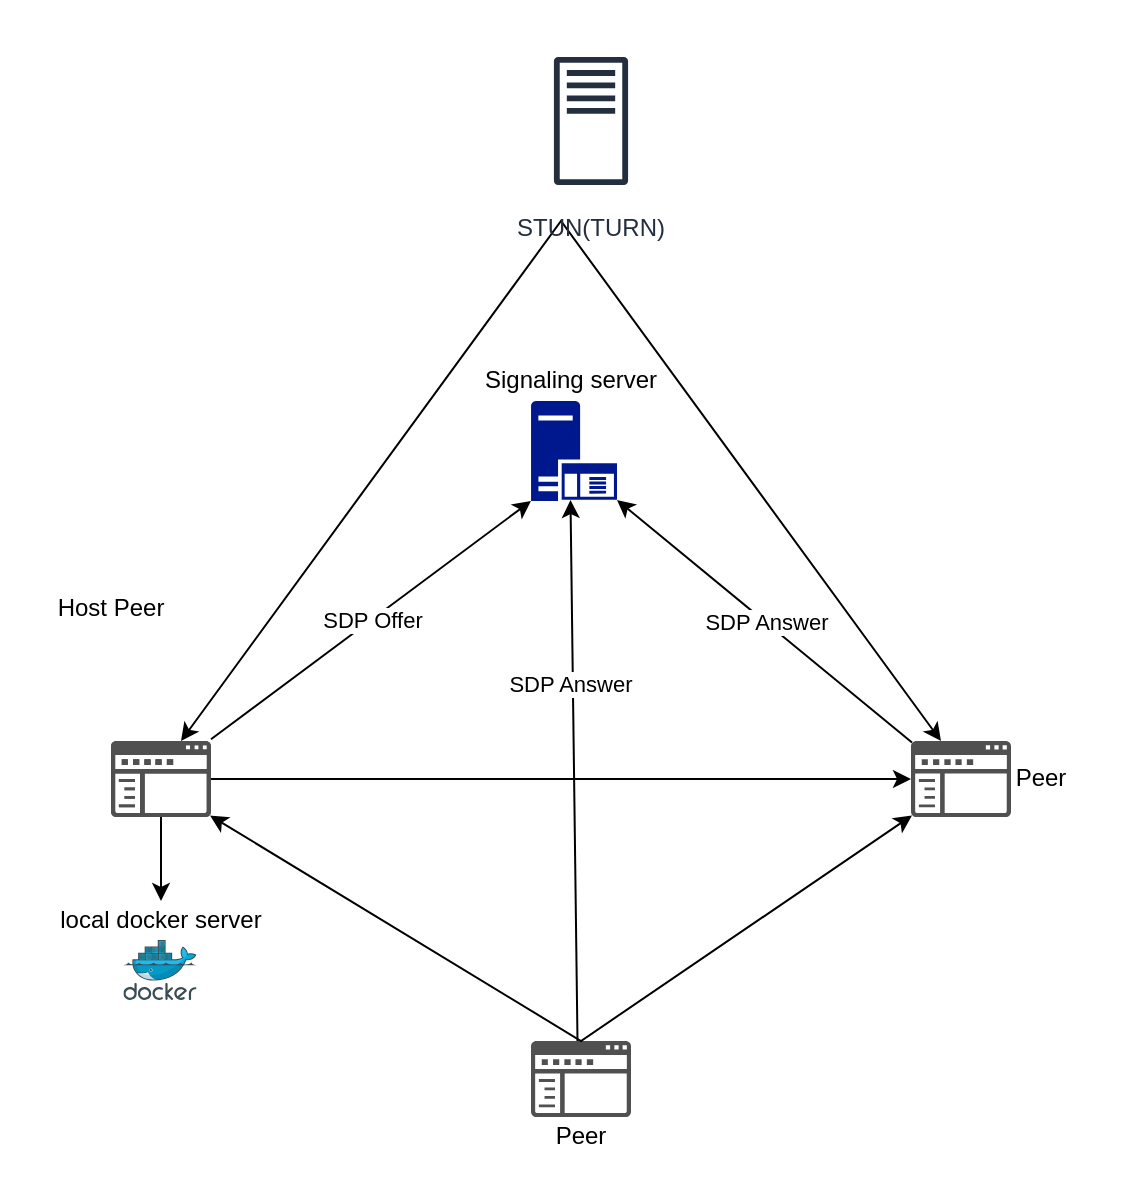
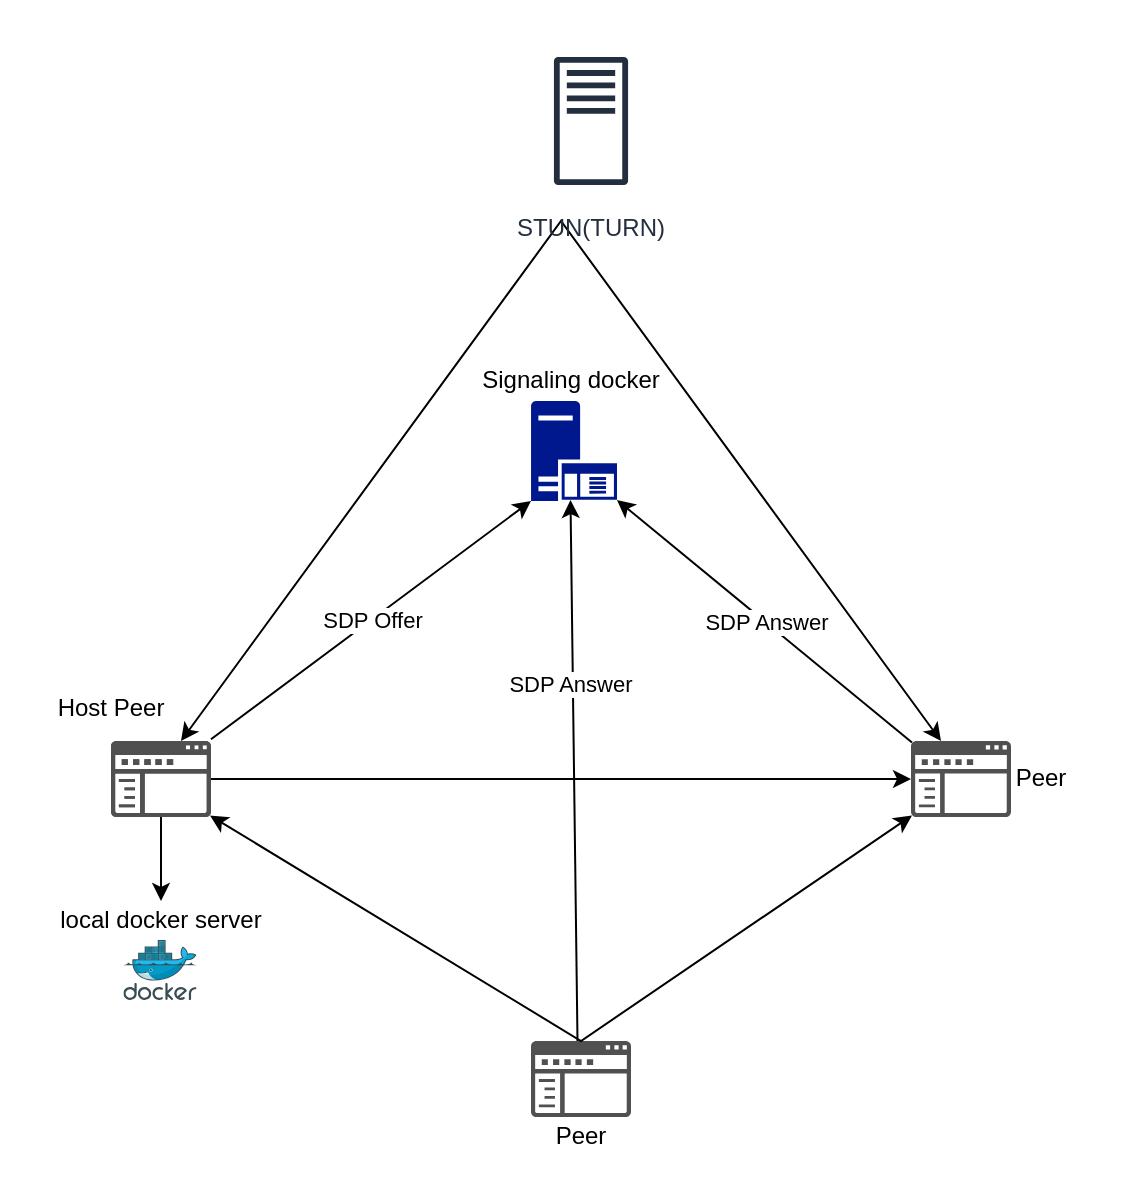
node "Signaling server": label "Signaling server" -> "Signaling docker"
node "Host Peer": moved (111, 609) -> (111, 709)
